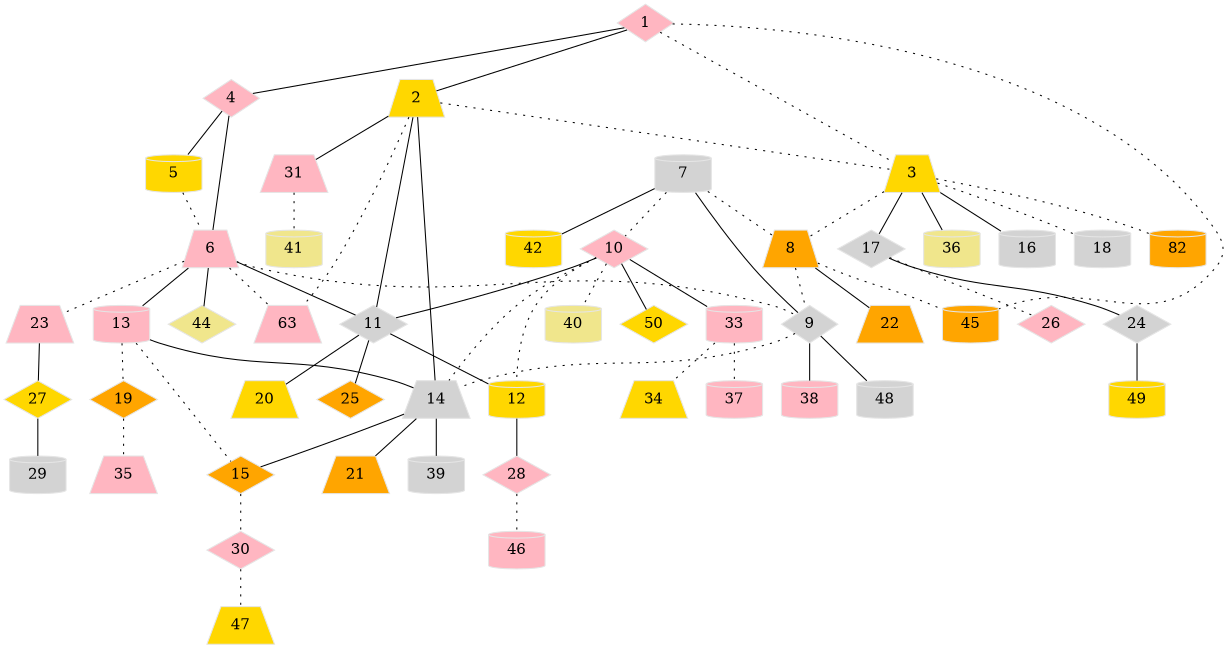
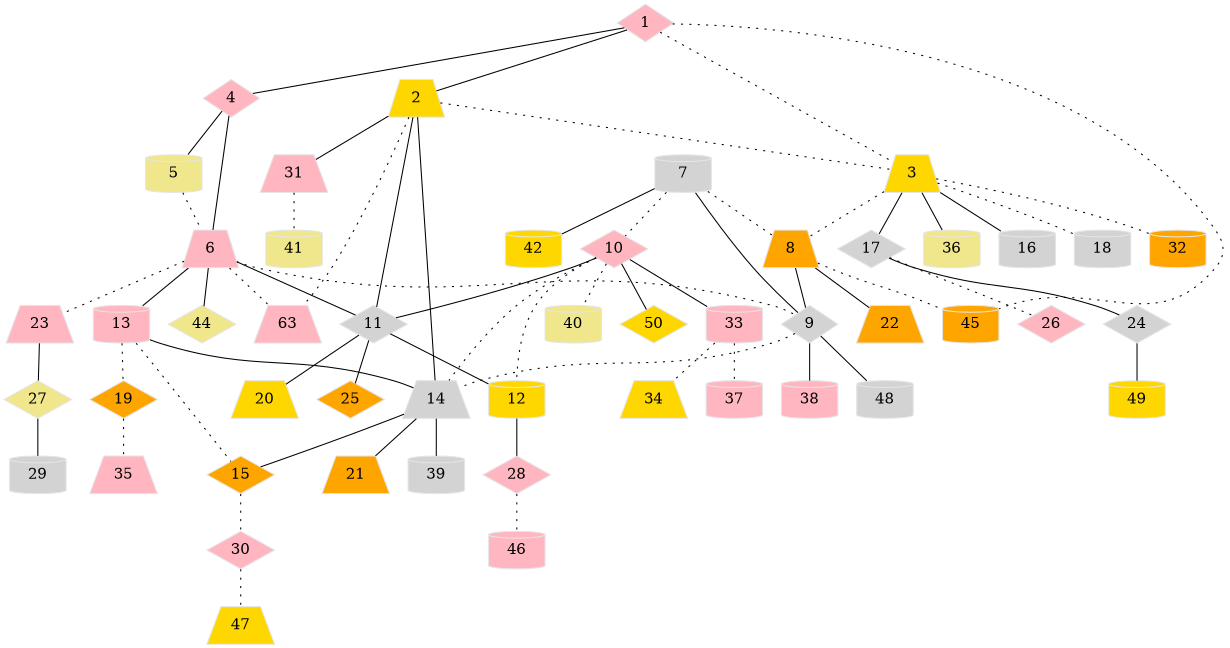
node "5": fillcolor gold -> khaki
node "82": label "82" -> "32"
edge "8" -- "9": style dotted -> solid
node "27": fillcolor gold -> khaki
